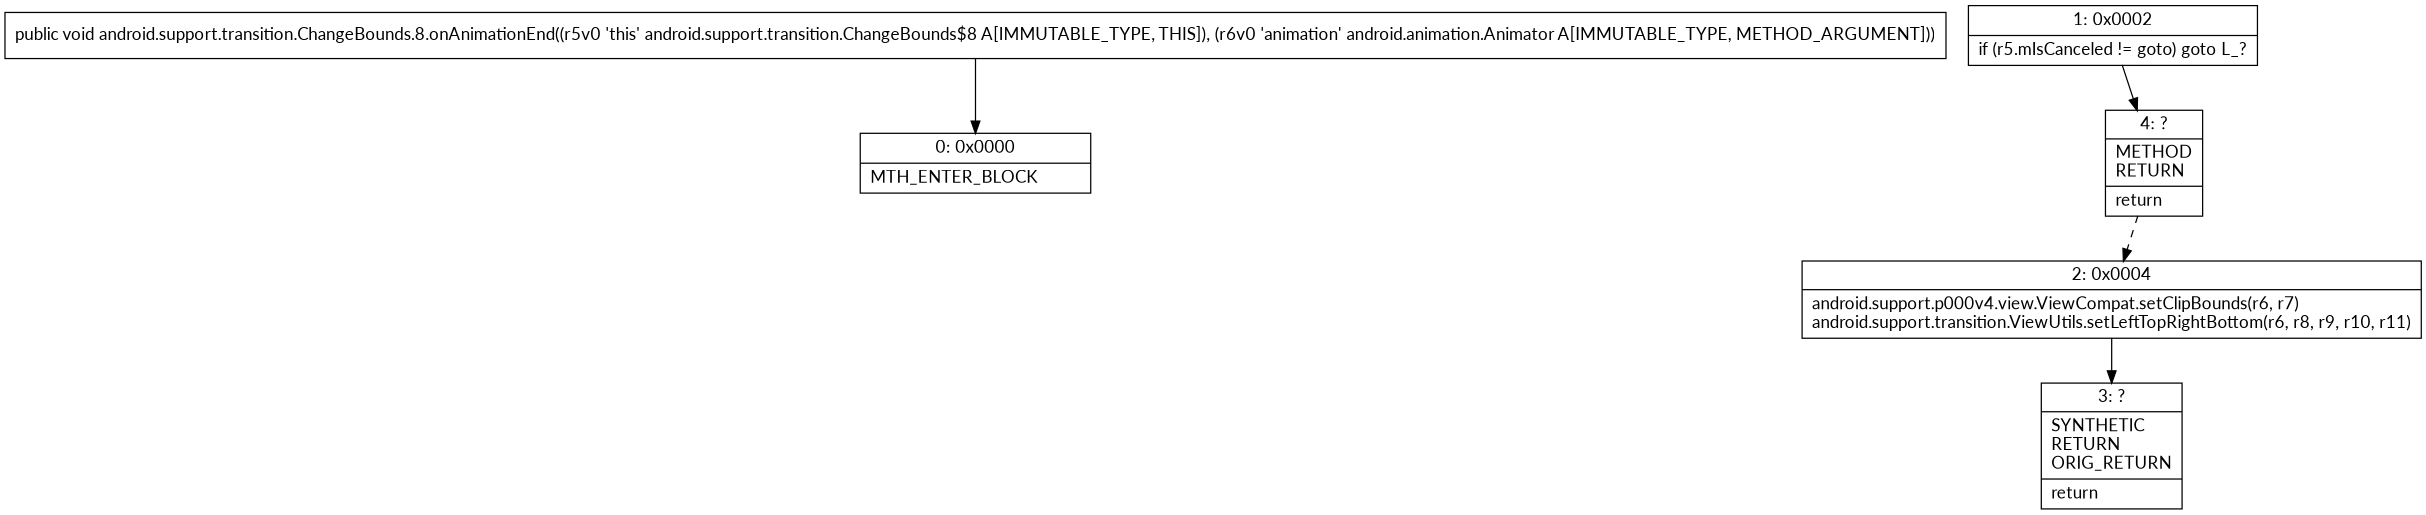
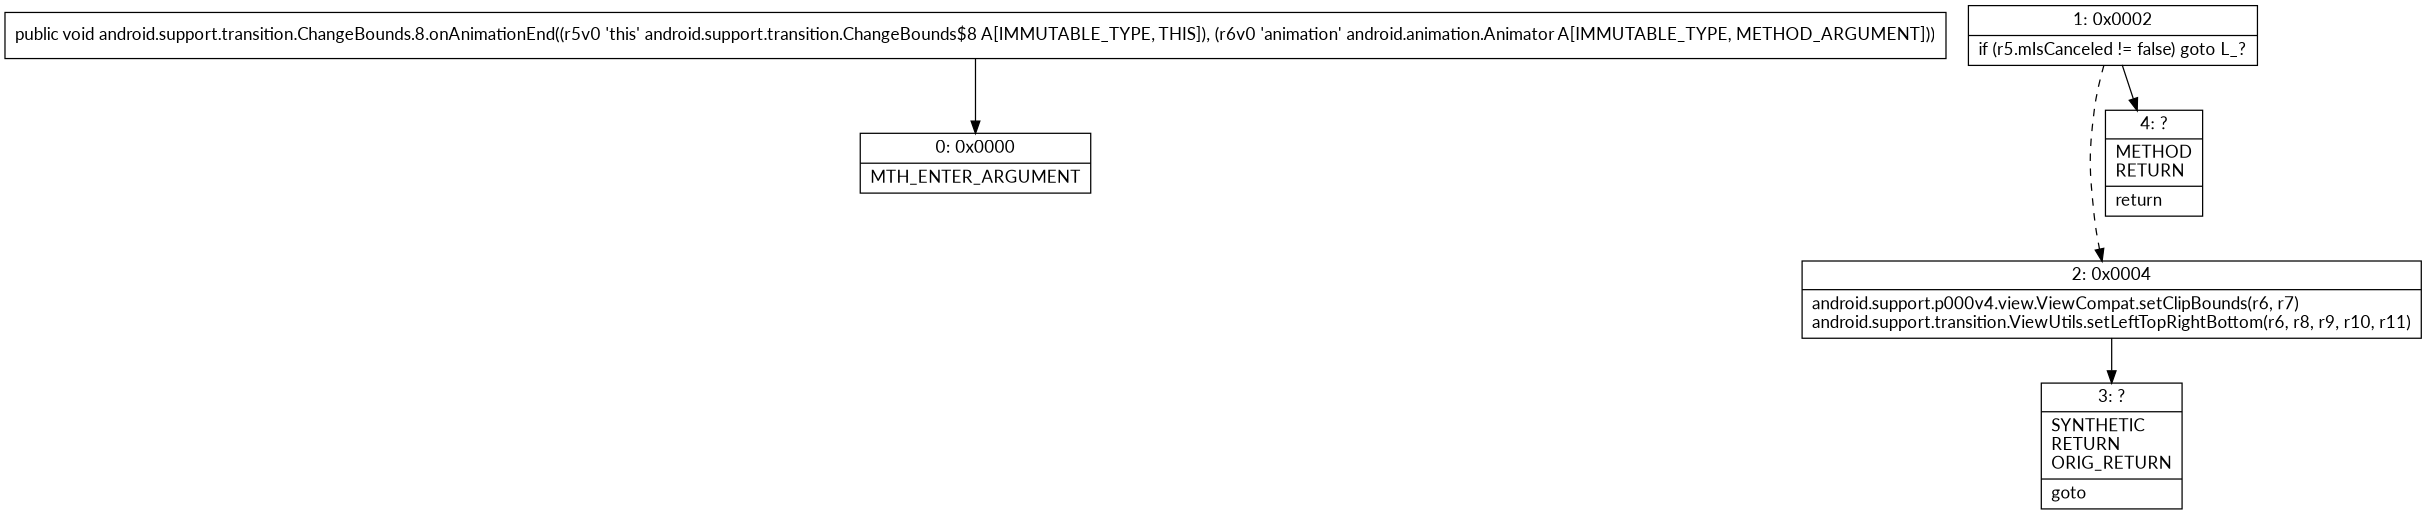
node "1: 0x0002": text "if (r5.mIsCanceled != goto) goto L_?" -> "if (r5.mIsCanceled != false) goto L_?"
node "0: 0x0000": text "MTH_ENTER_BLOCK" -> "MTH_ENTER_ARGUMENT"
edge "4: ?" -> "2: 0x0004": now "1: 0x0002" -> "2: 0x0004"
node "3: ?": text "return" -> "goto"
